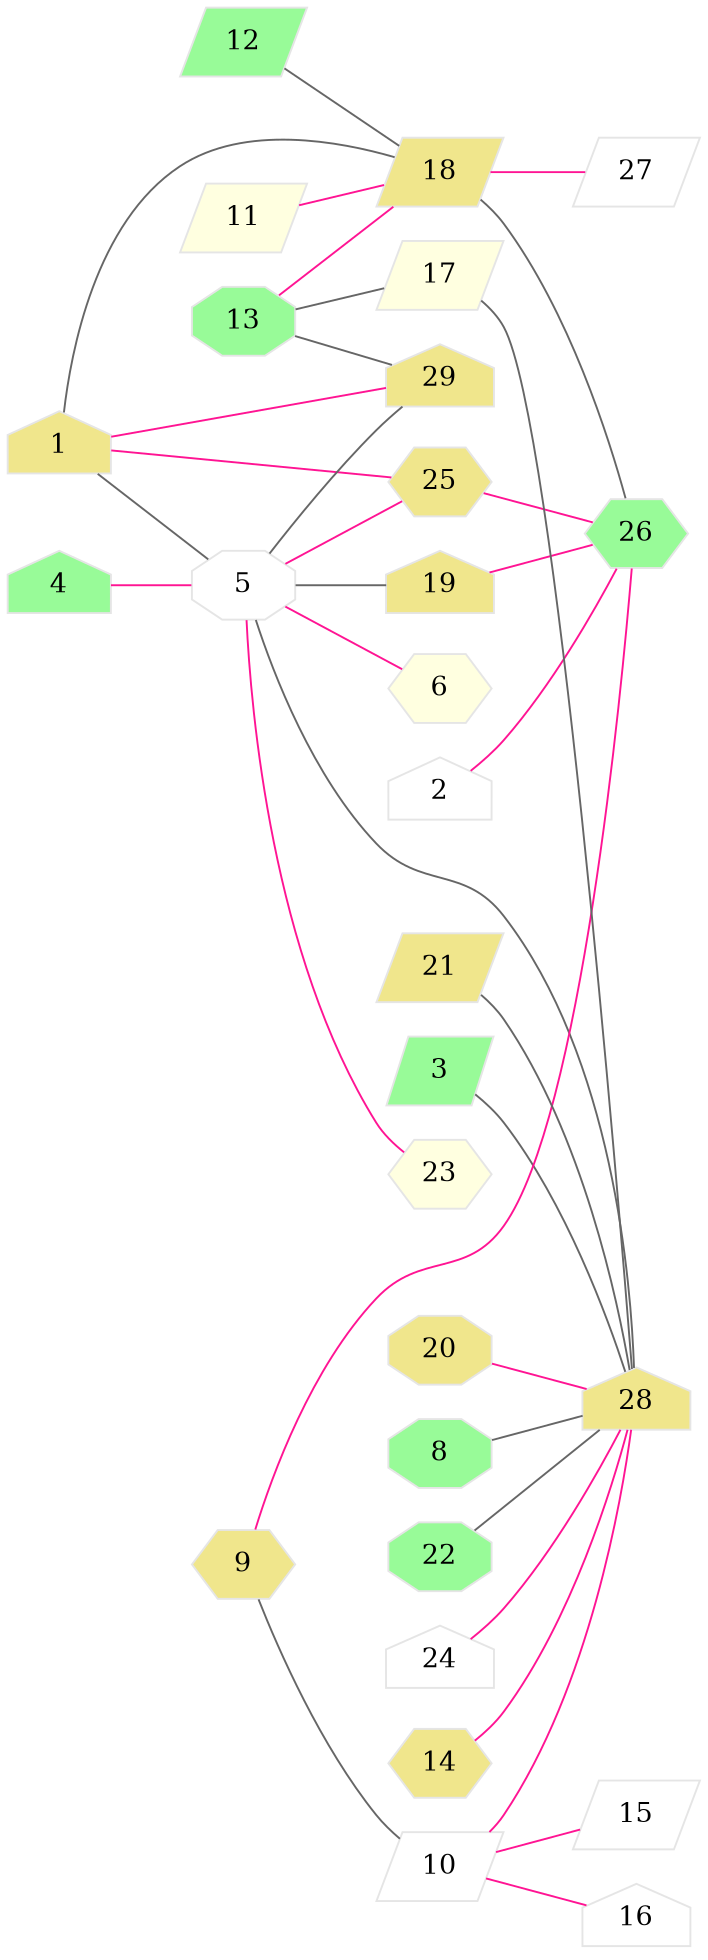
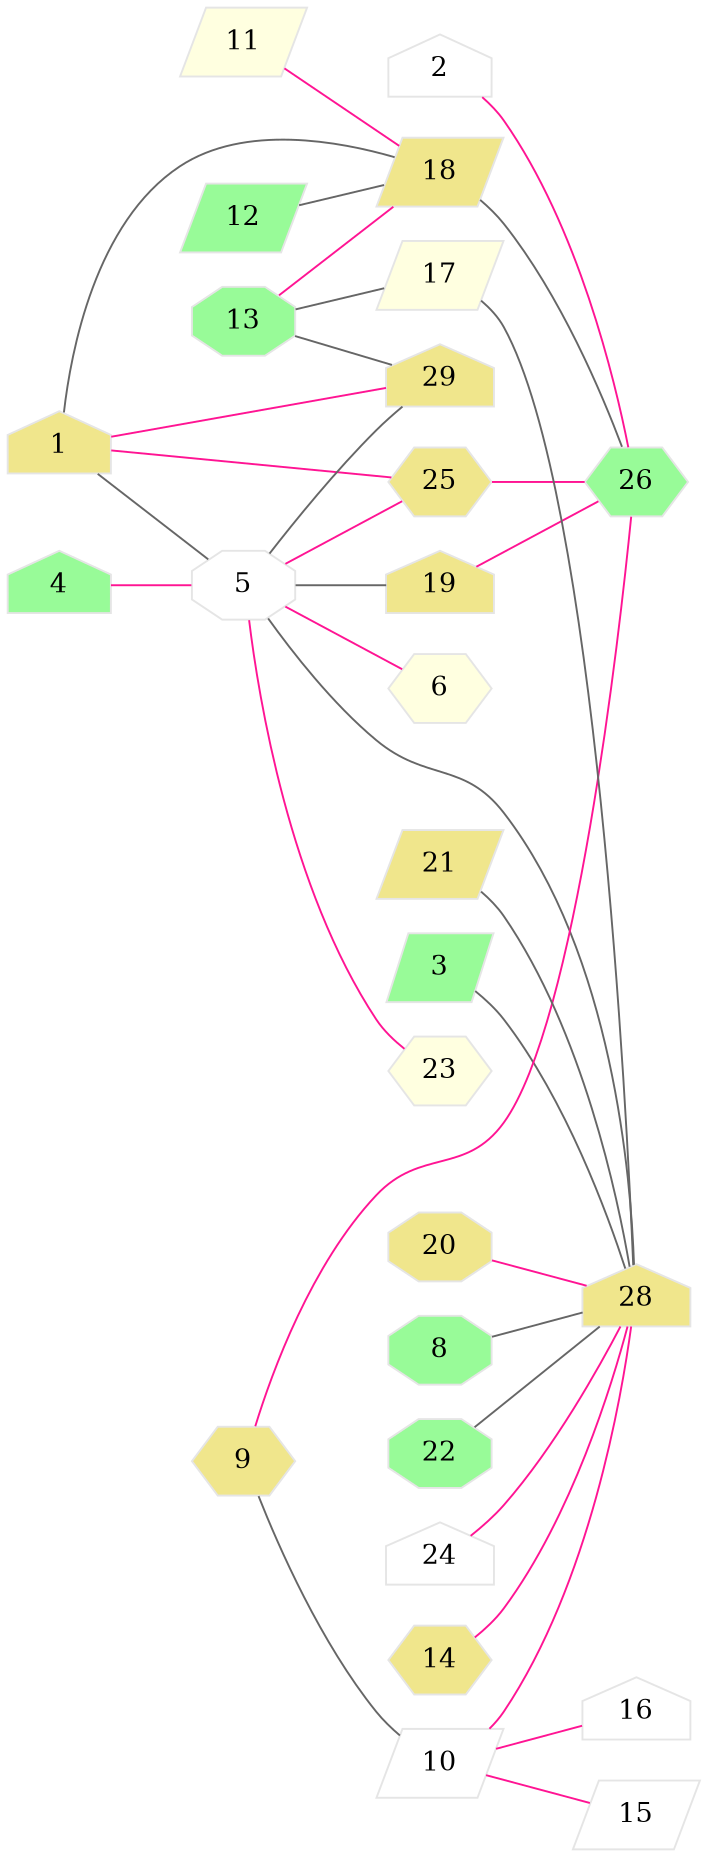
node "27": removed
